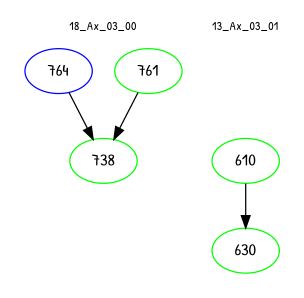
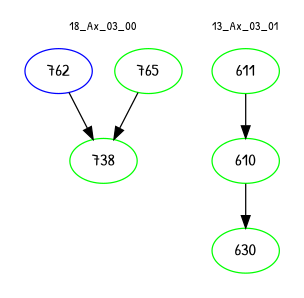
node "764": label "764" -> "762"
node "761": label "761" -> "765"
node "611": added
